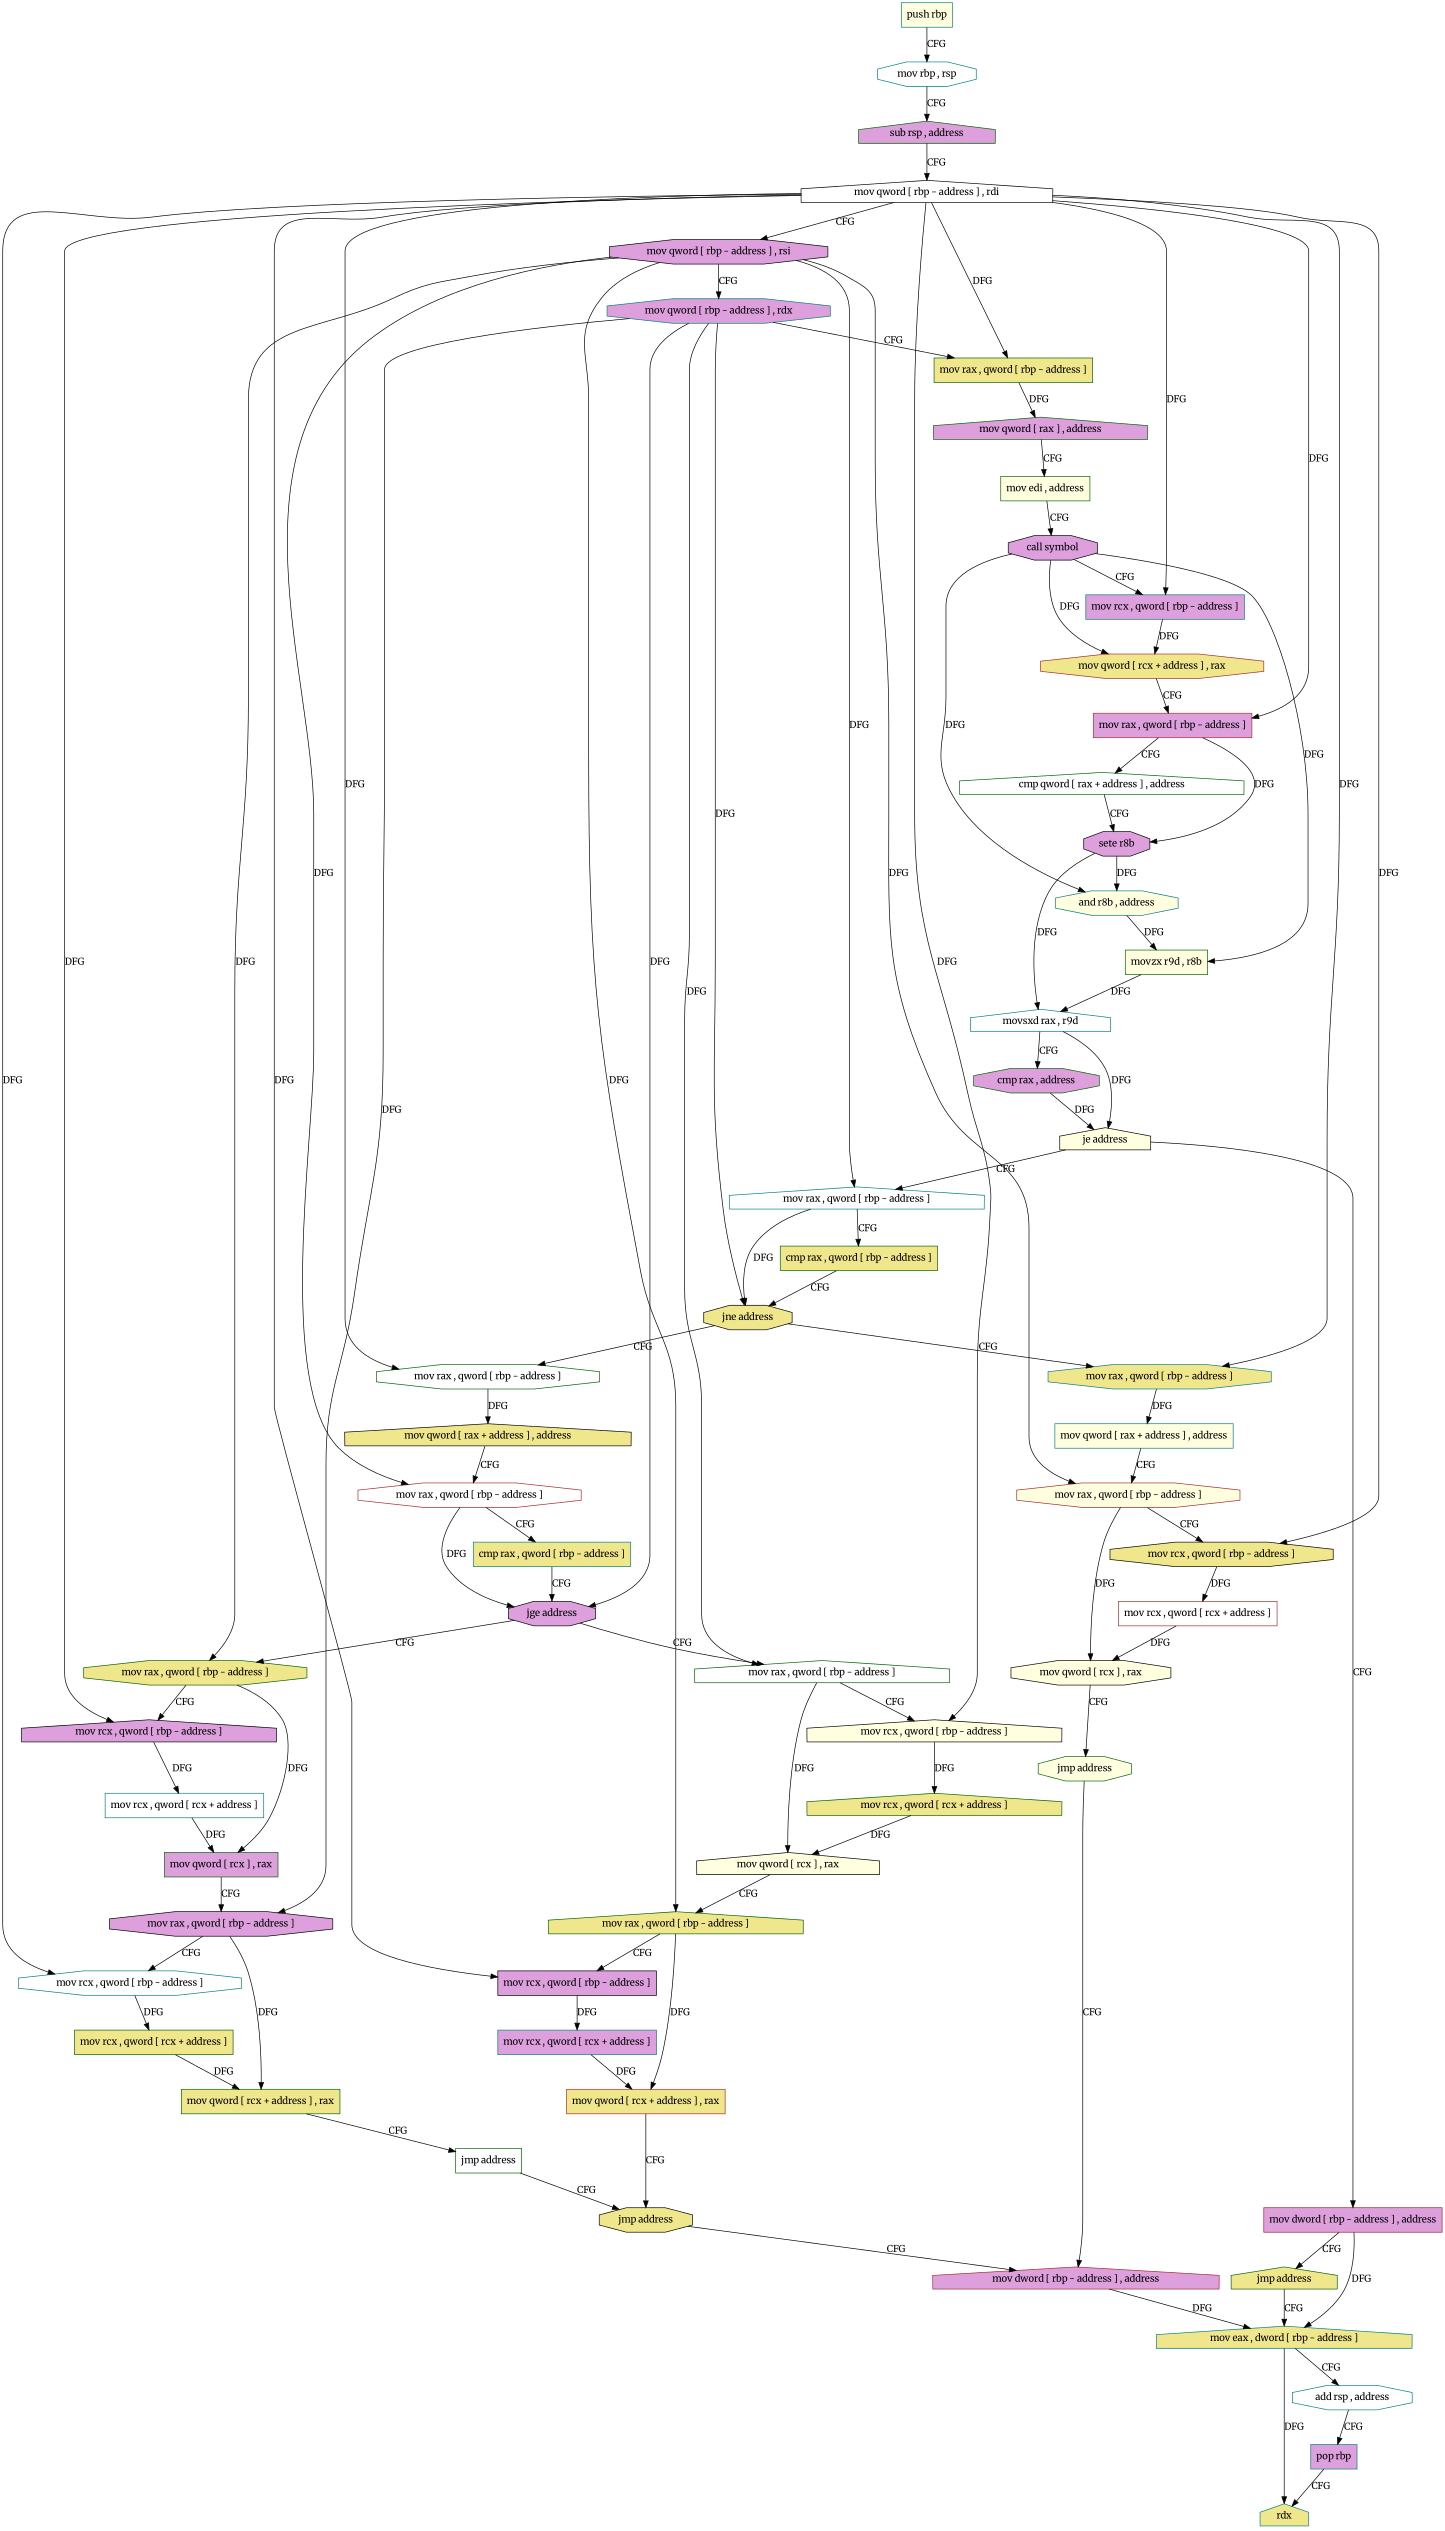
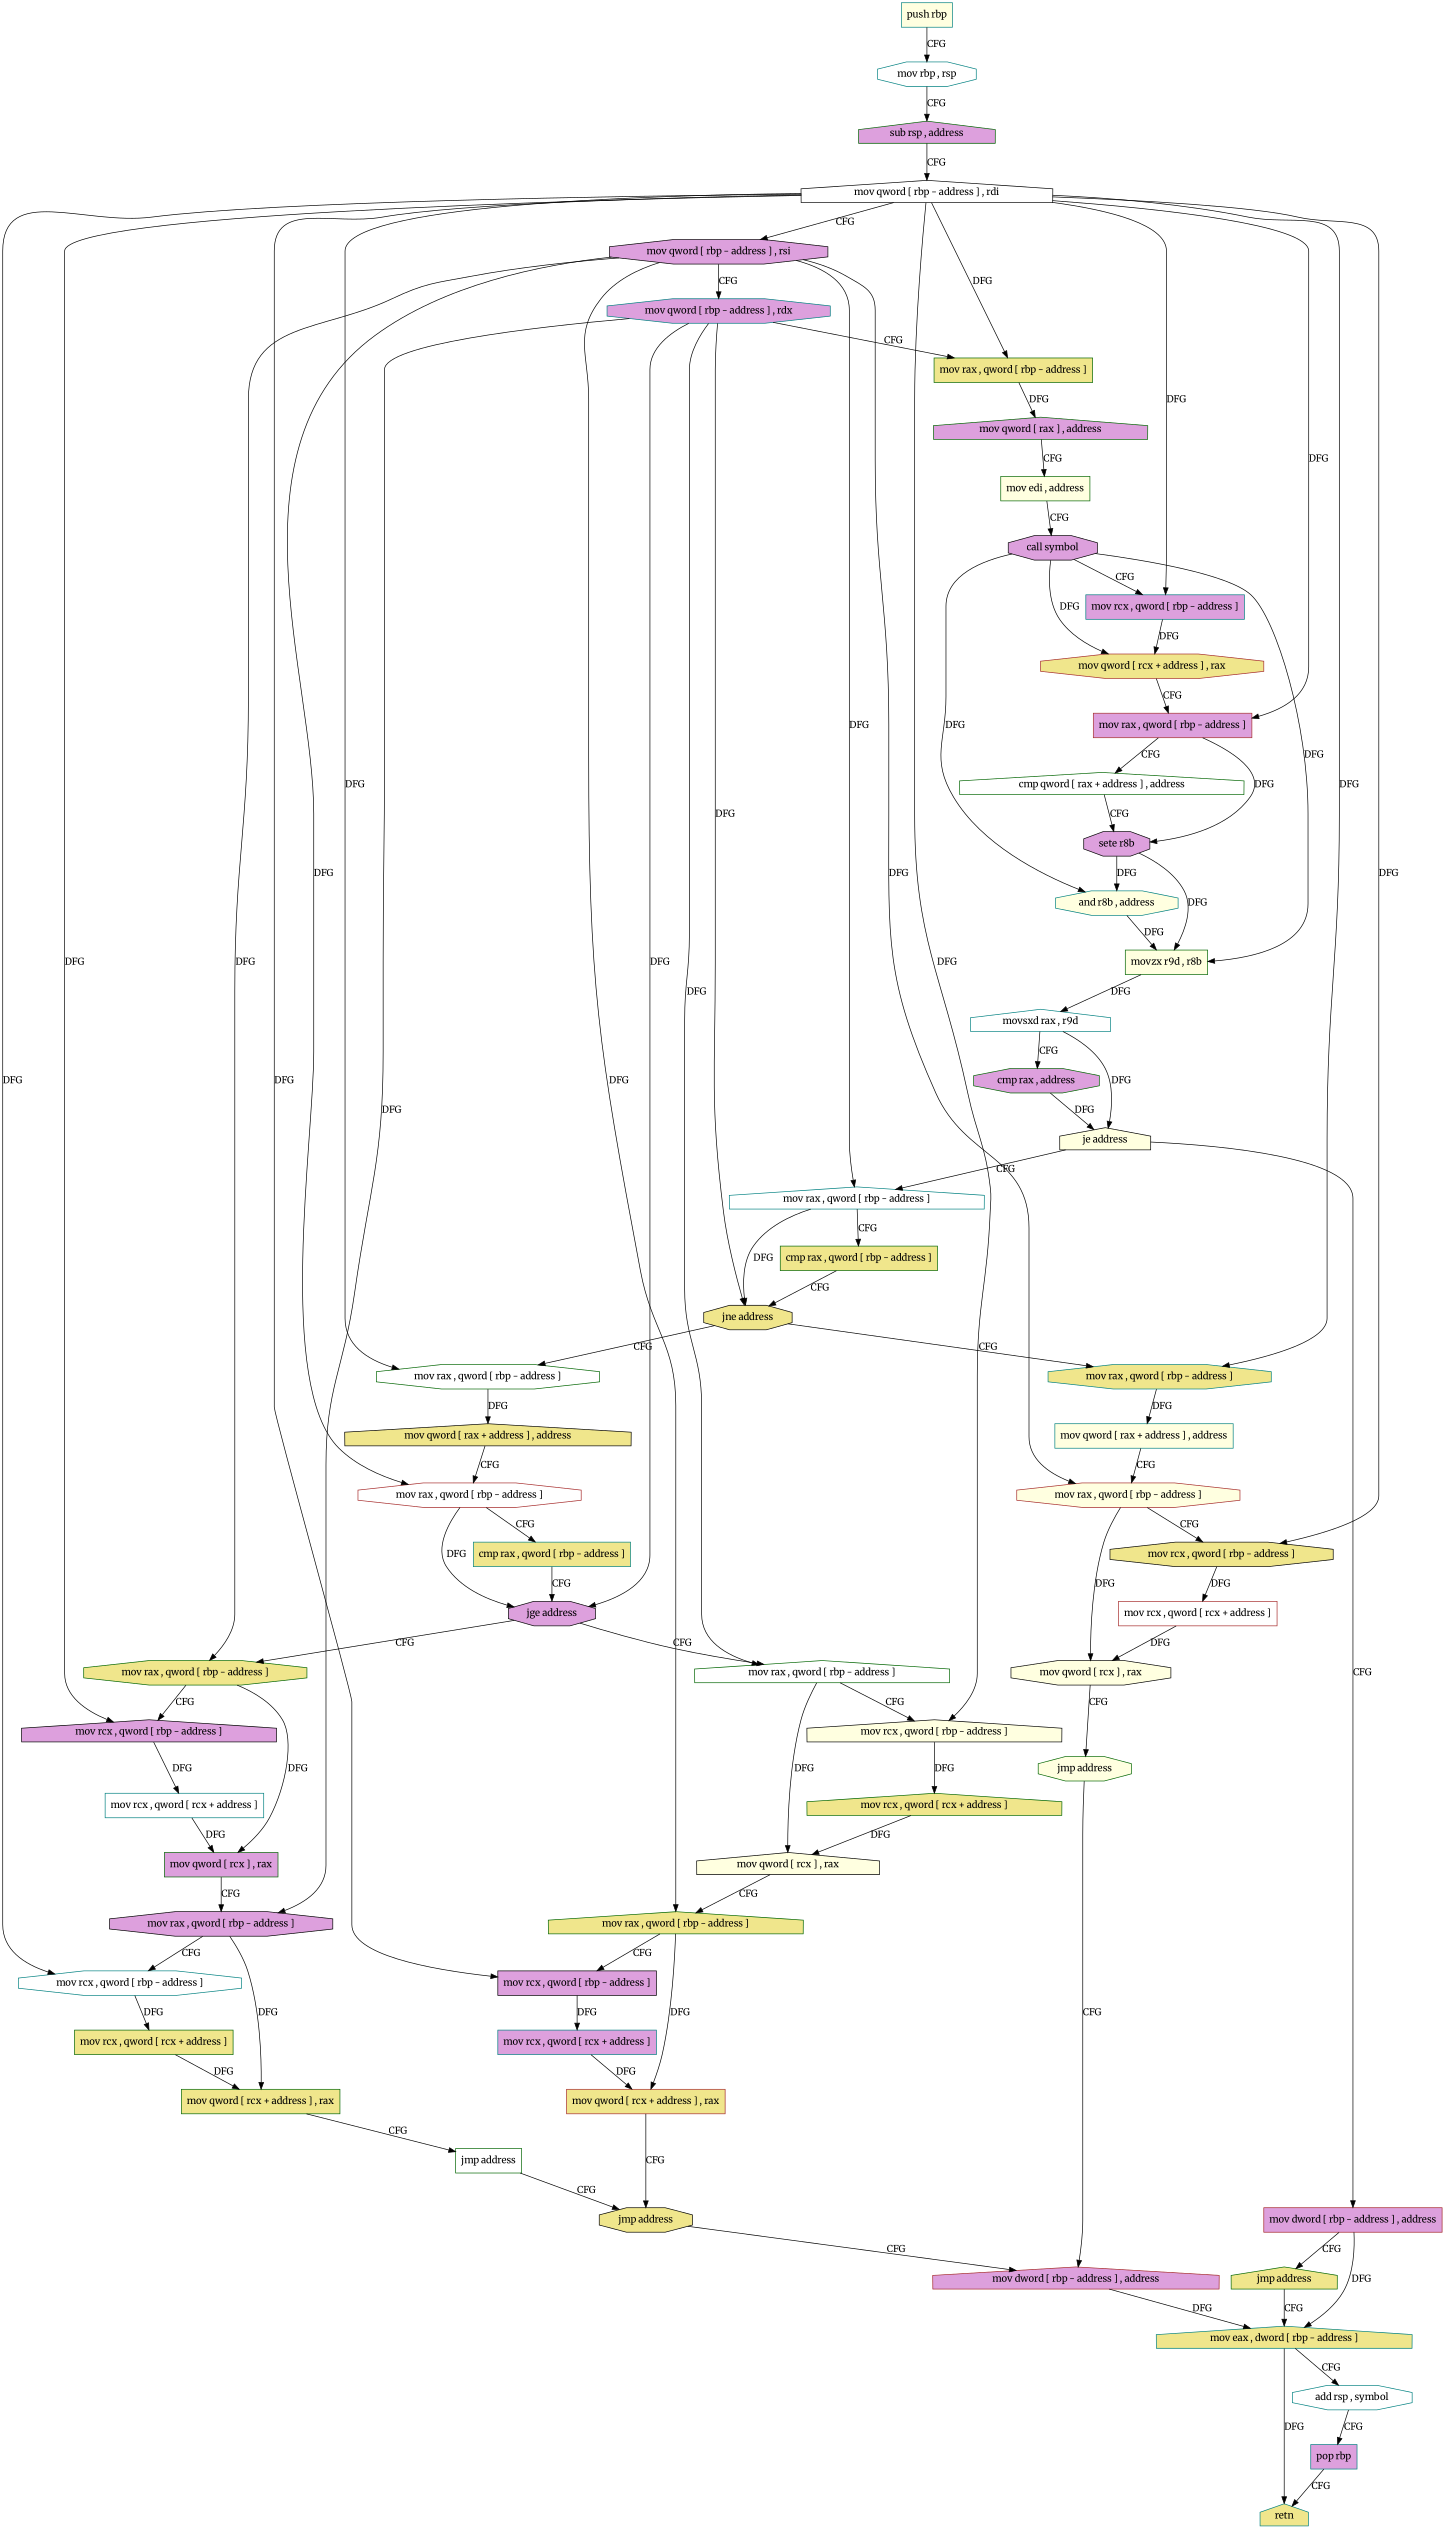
edge "sete r8b" -> "movsxd rax , r9d": now "sete r8b" -> "movzx r9d , r8b"
node "add rsp , address": label "add rsp , address" -> "add rsp , symbol"
node "rdx": label "rdx" -> "retn"
